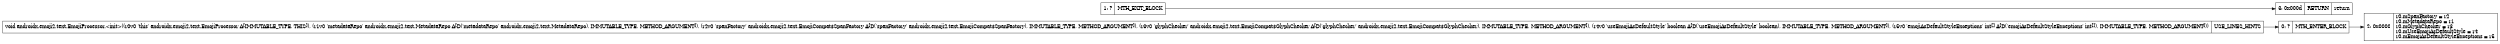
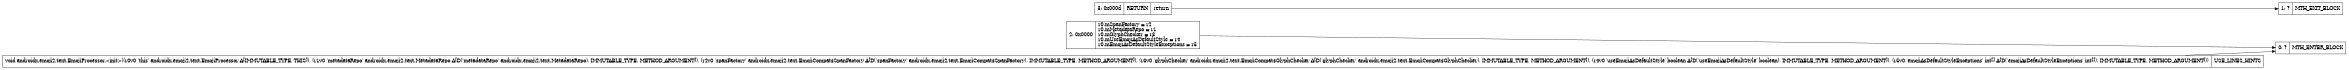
edge "1: ?" -> "3: 0x000d": reversed
edge "0: ?" -> "2: 0x0000": reversed
